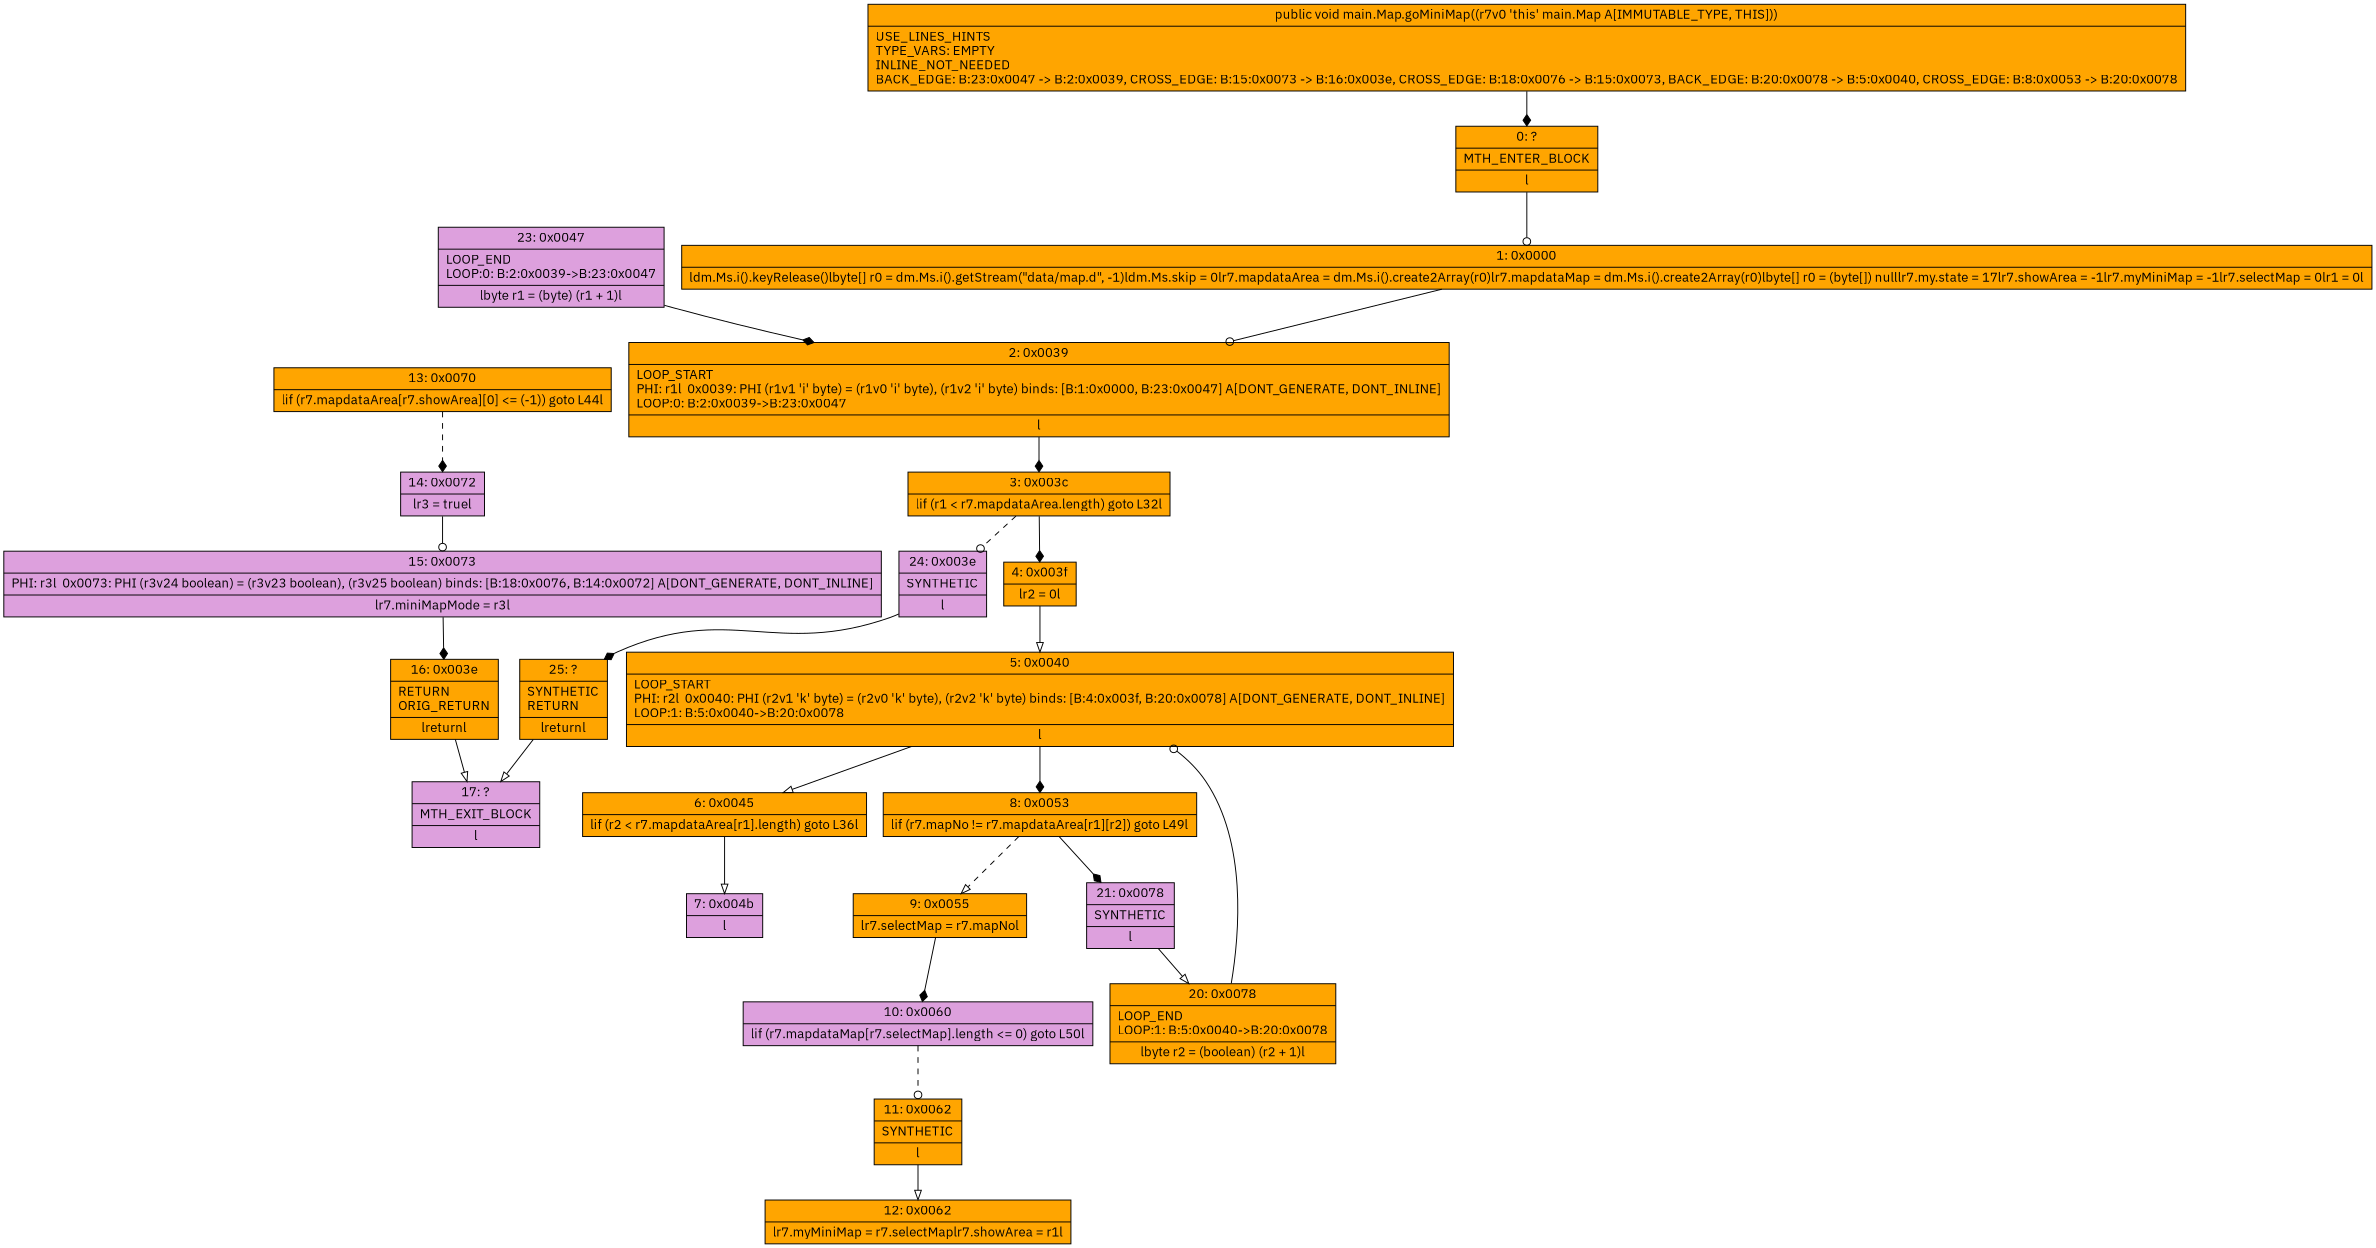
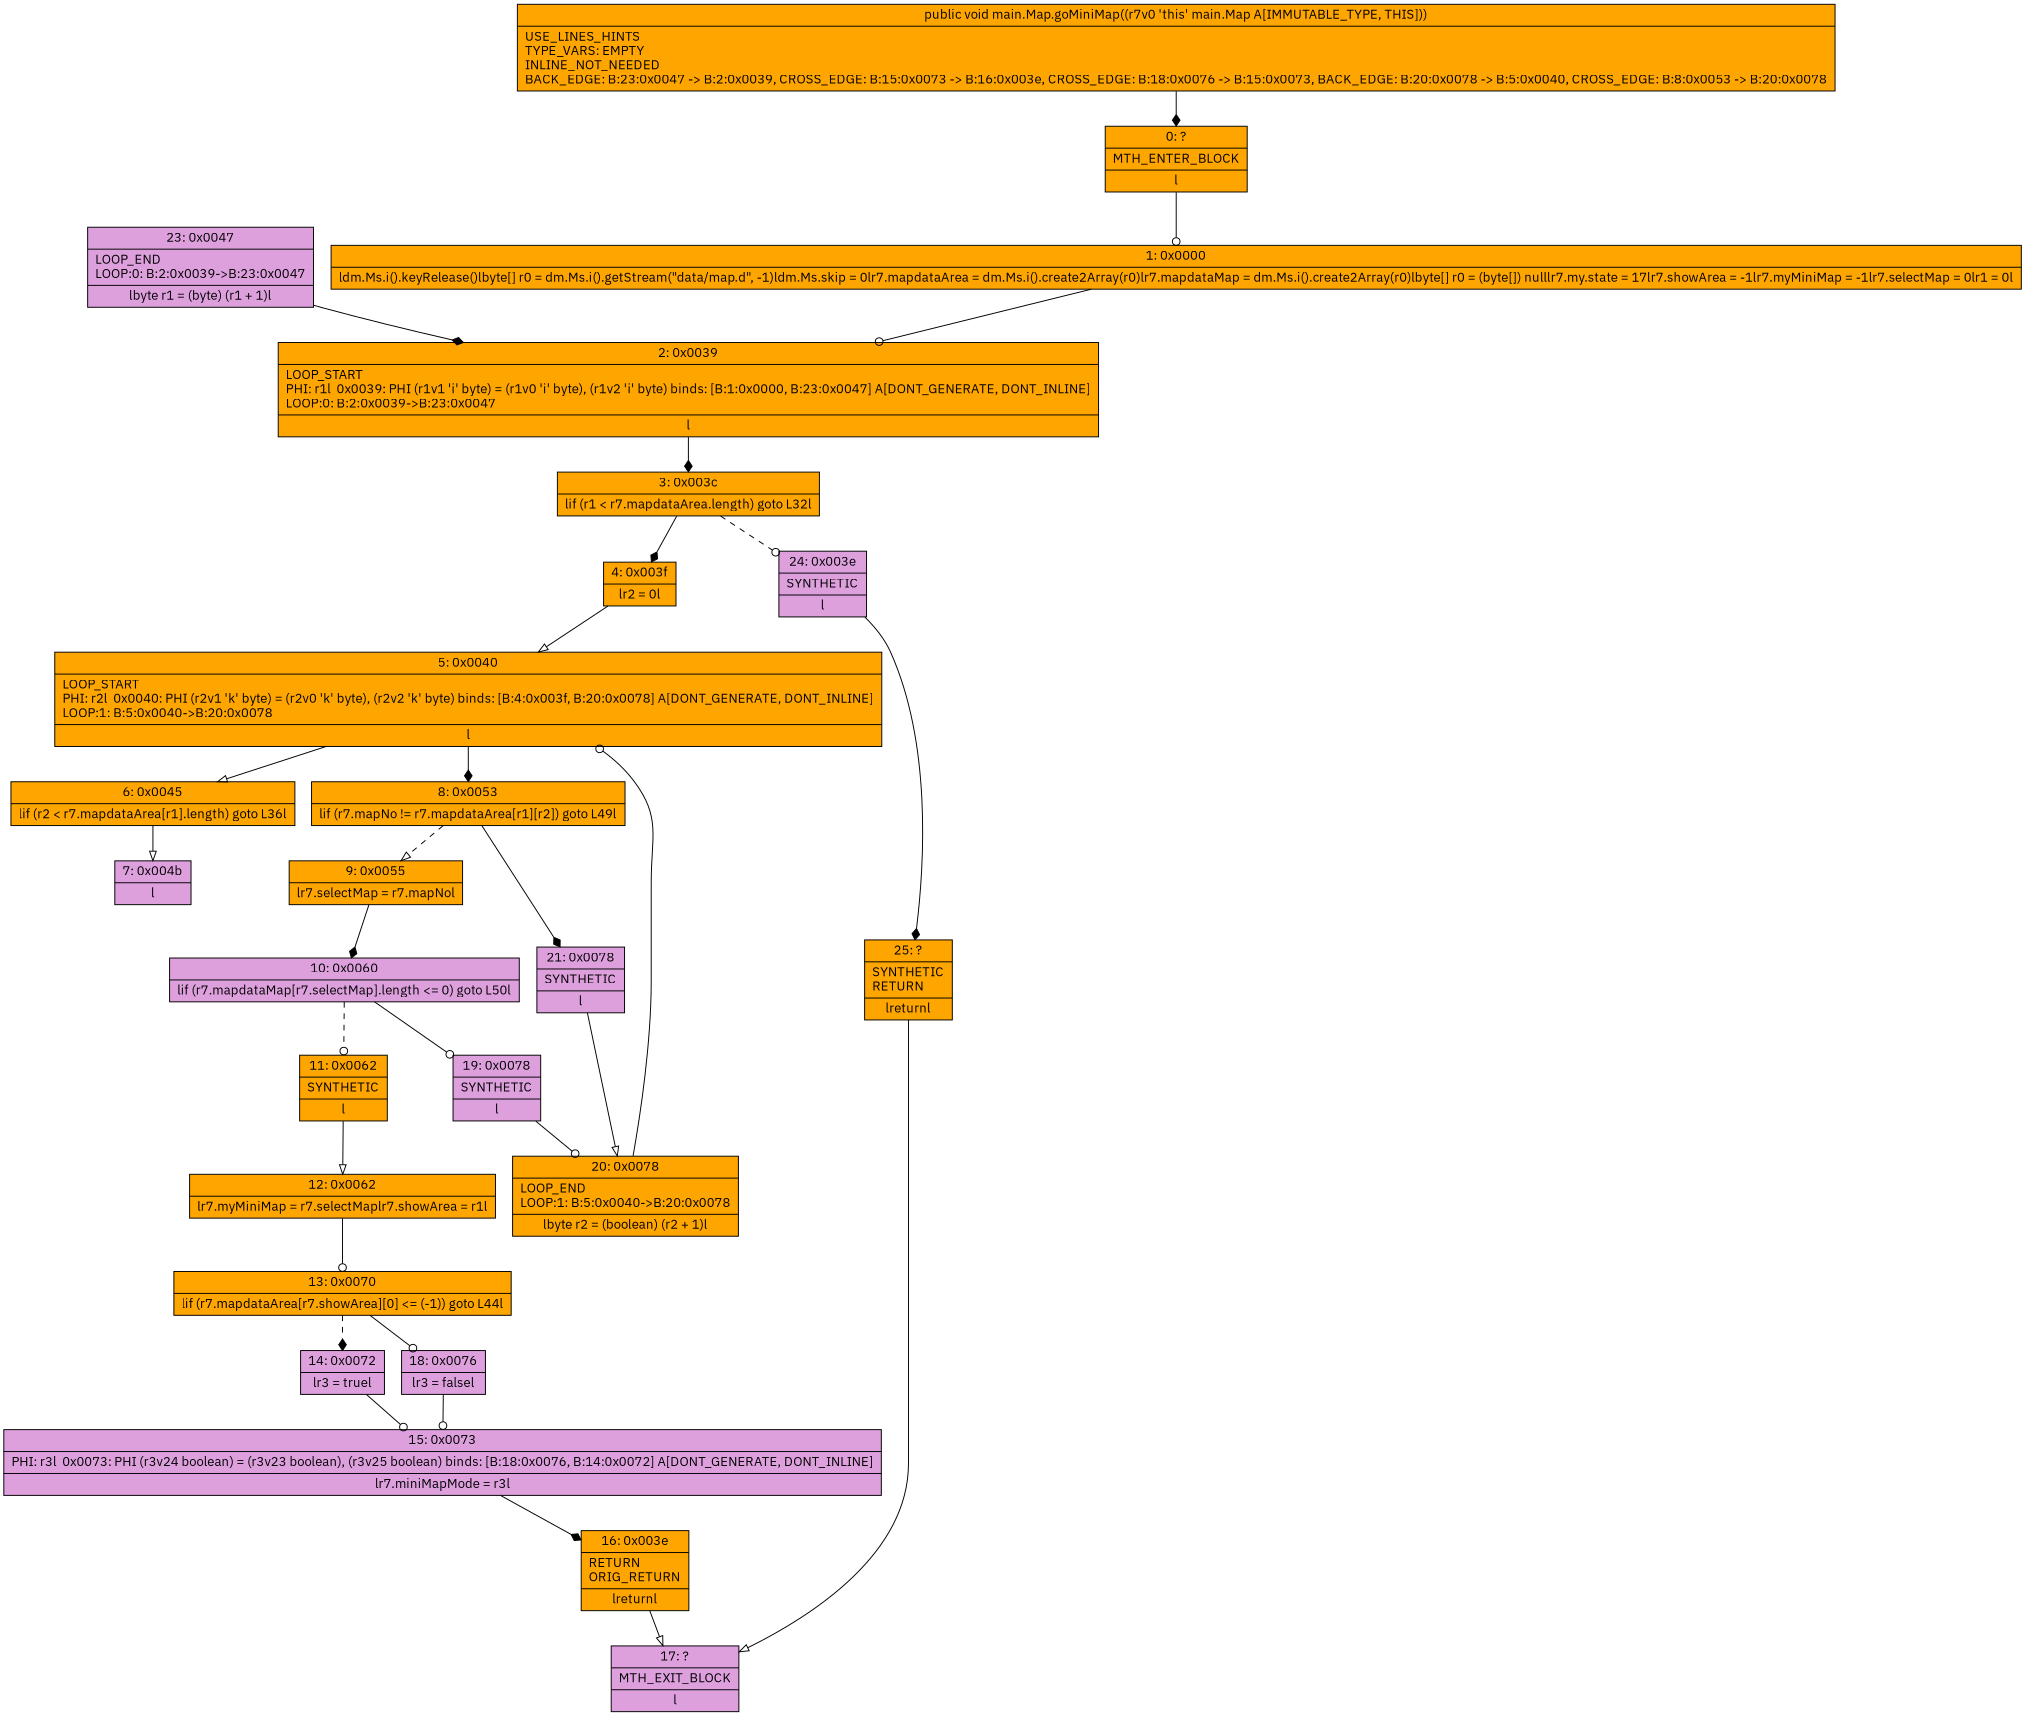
node "19: 0x0078": added
edge "12: 0x0062" -> "13: 0x0070": added
node "18: 0x0076": added
